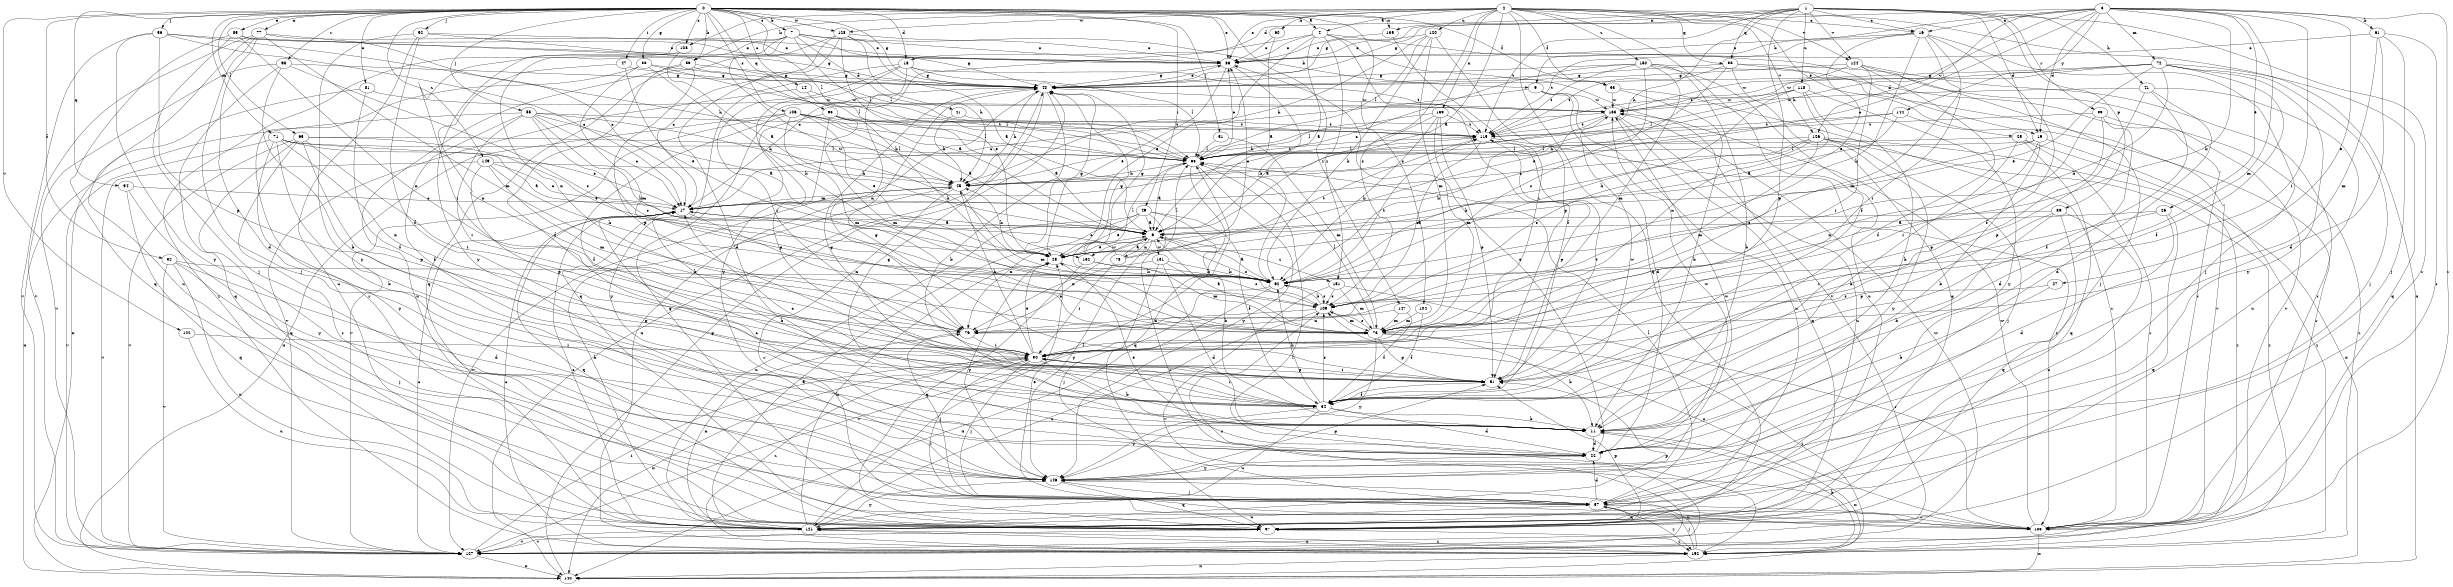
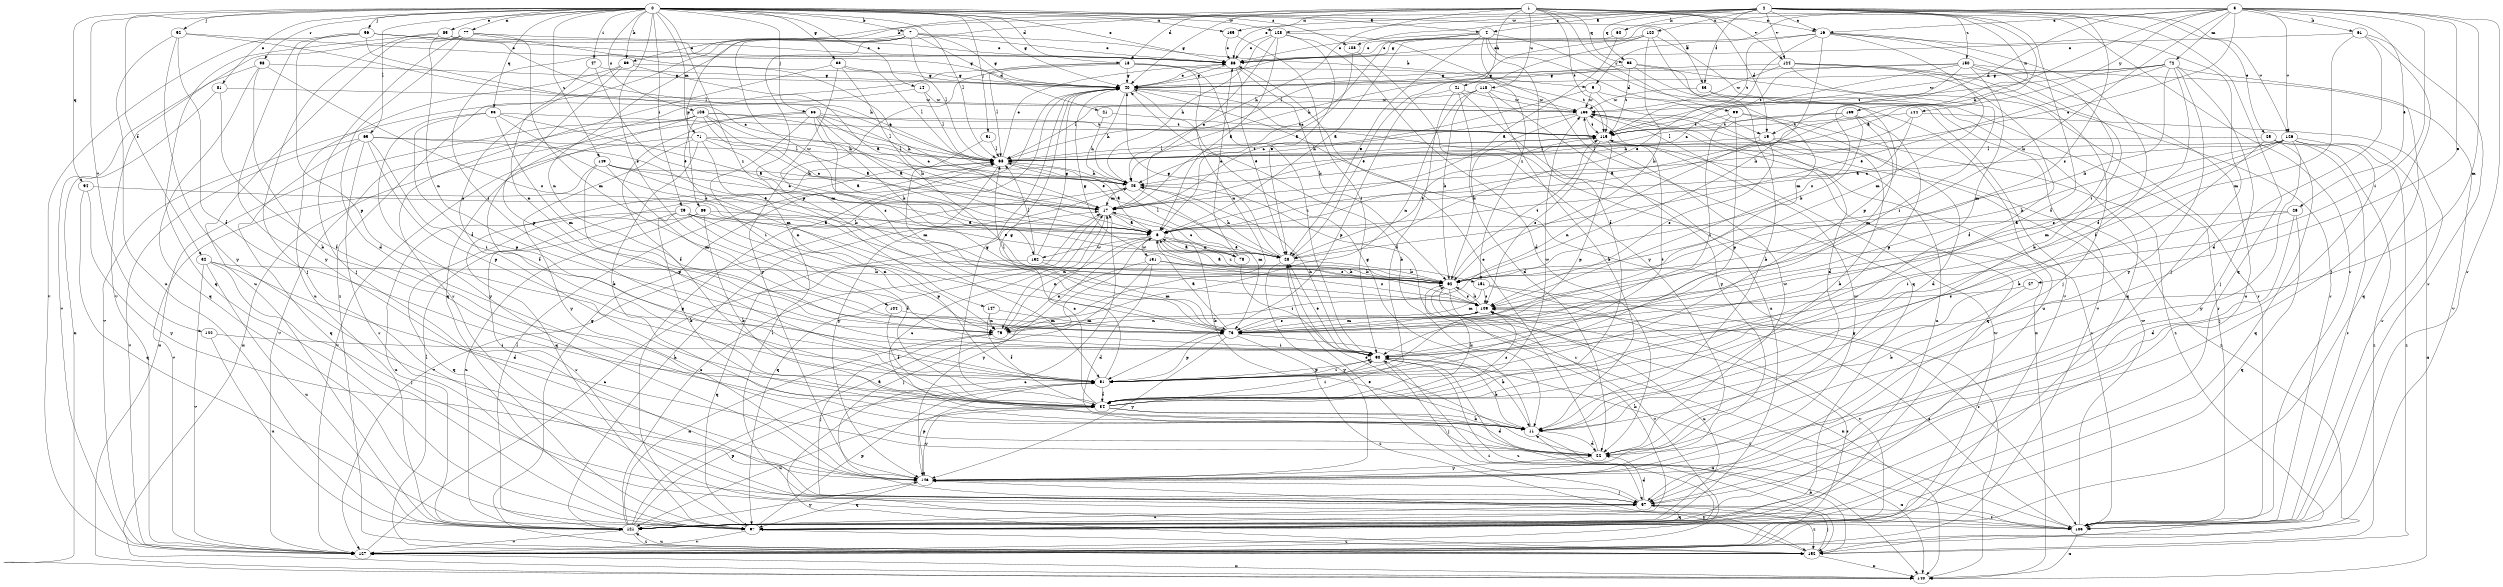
edge "121" -> "28": now "121" -> "62"
edge "2" -> "140": removed, label "x"
